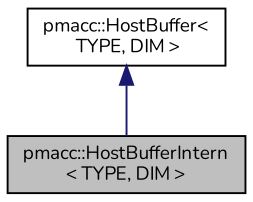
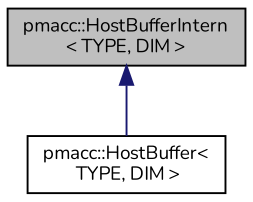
edge "pmacc::HostBufferIntern < TYPE, DIM >" -> "pmacc::HostBuffer< TYPE, DIM >": reversed
